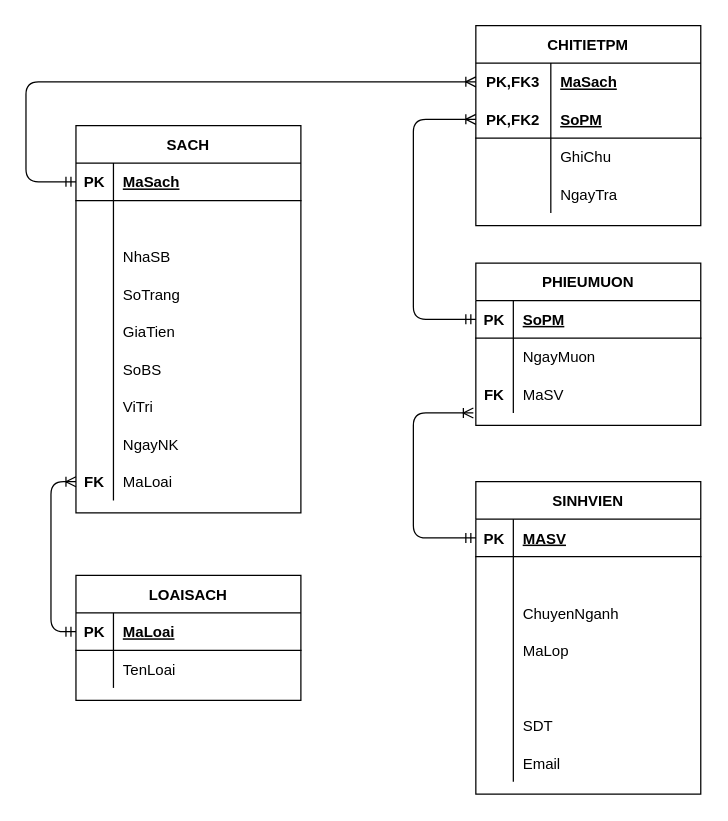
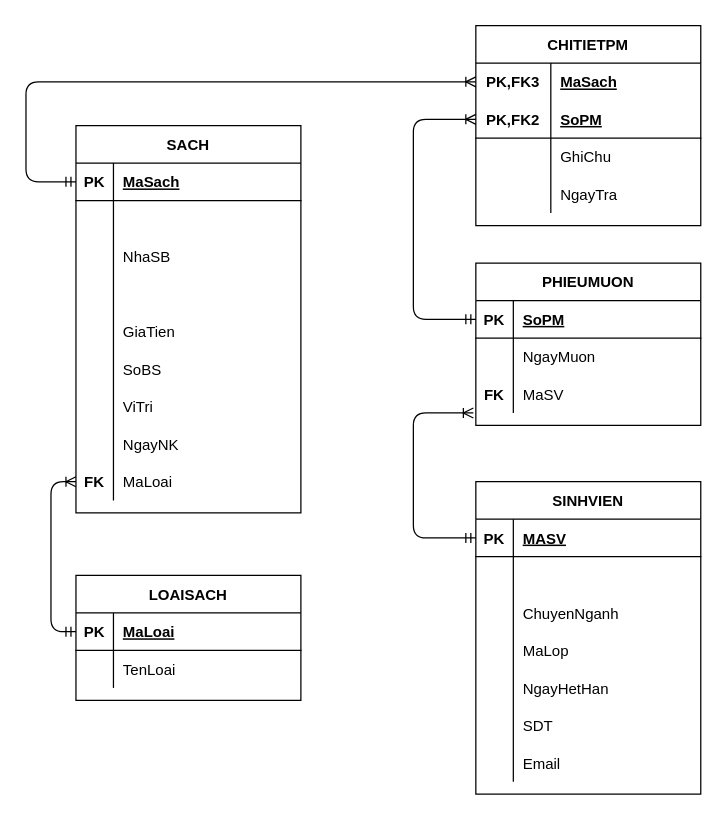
node "SoTrang": removed
node "NgayHetHan": added
